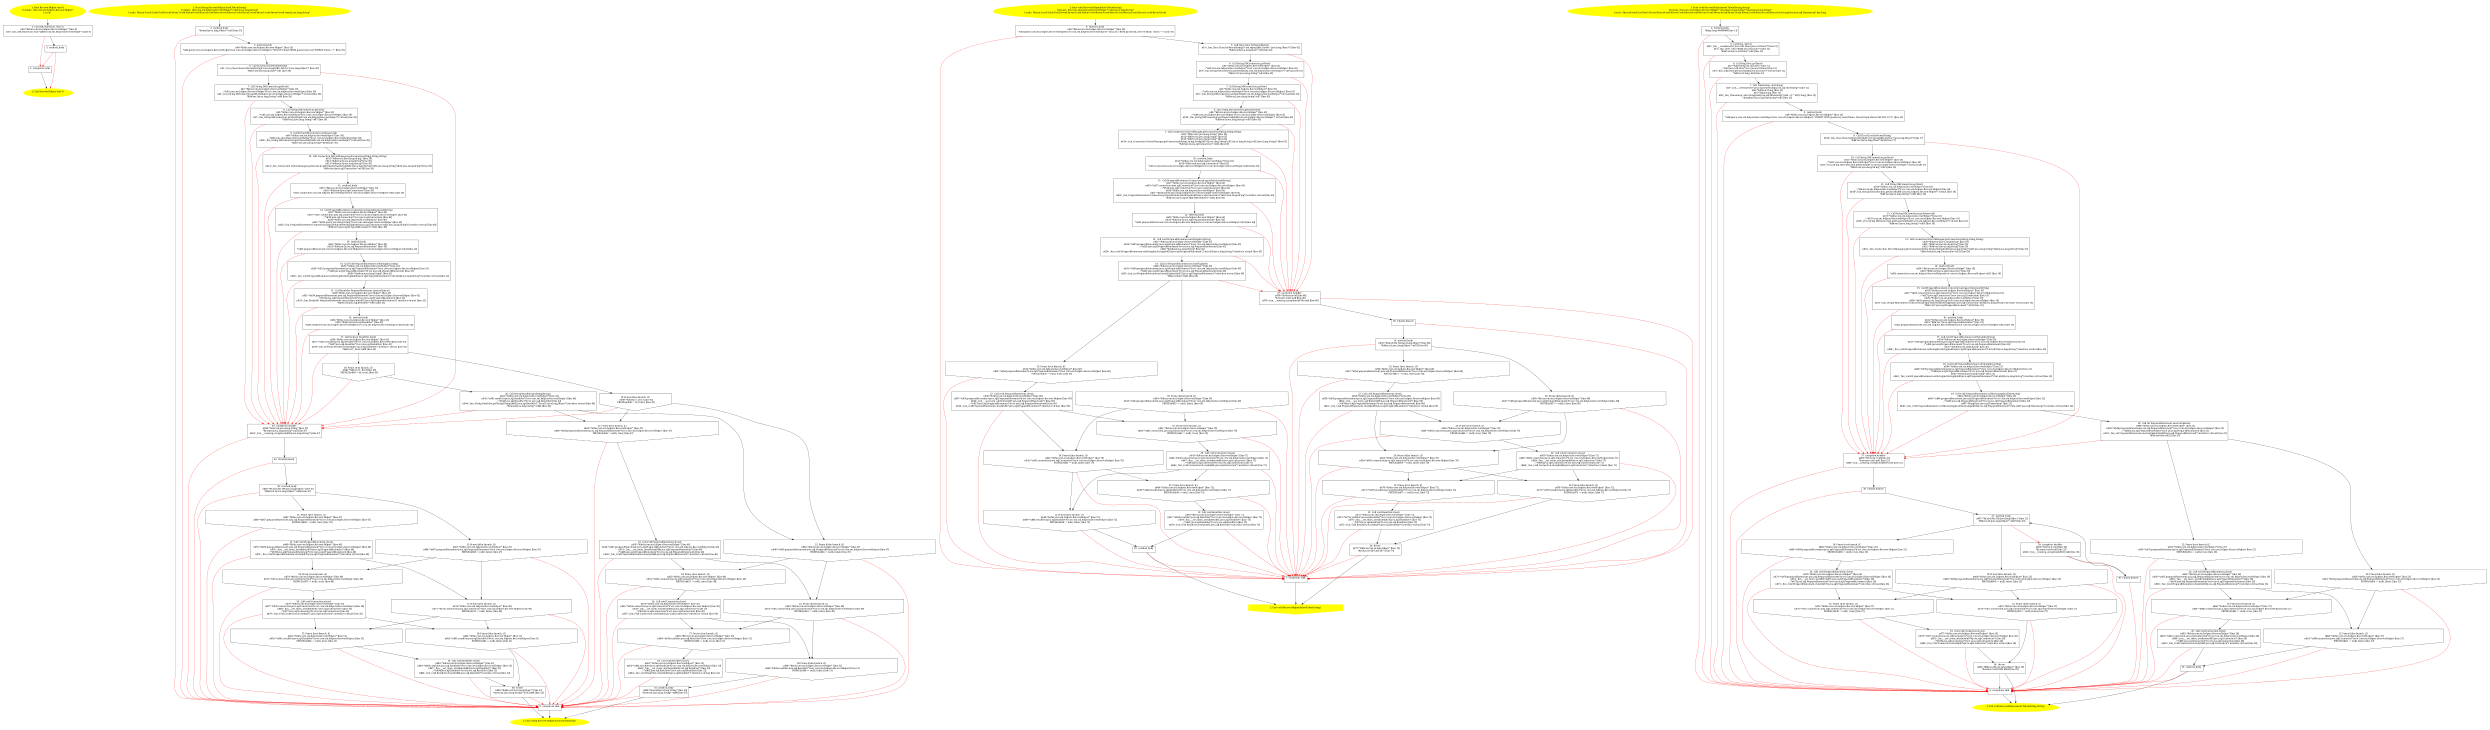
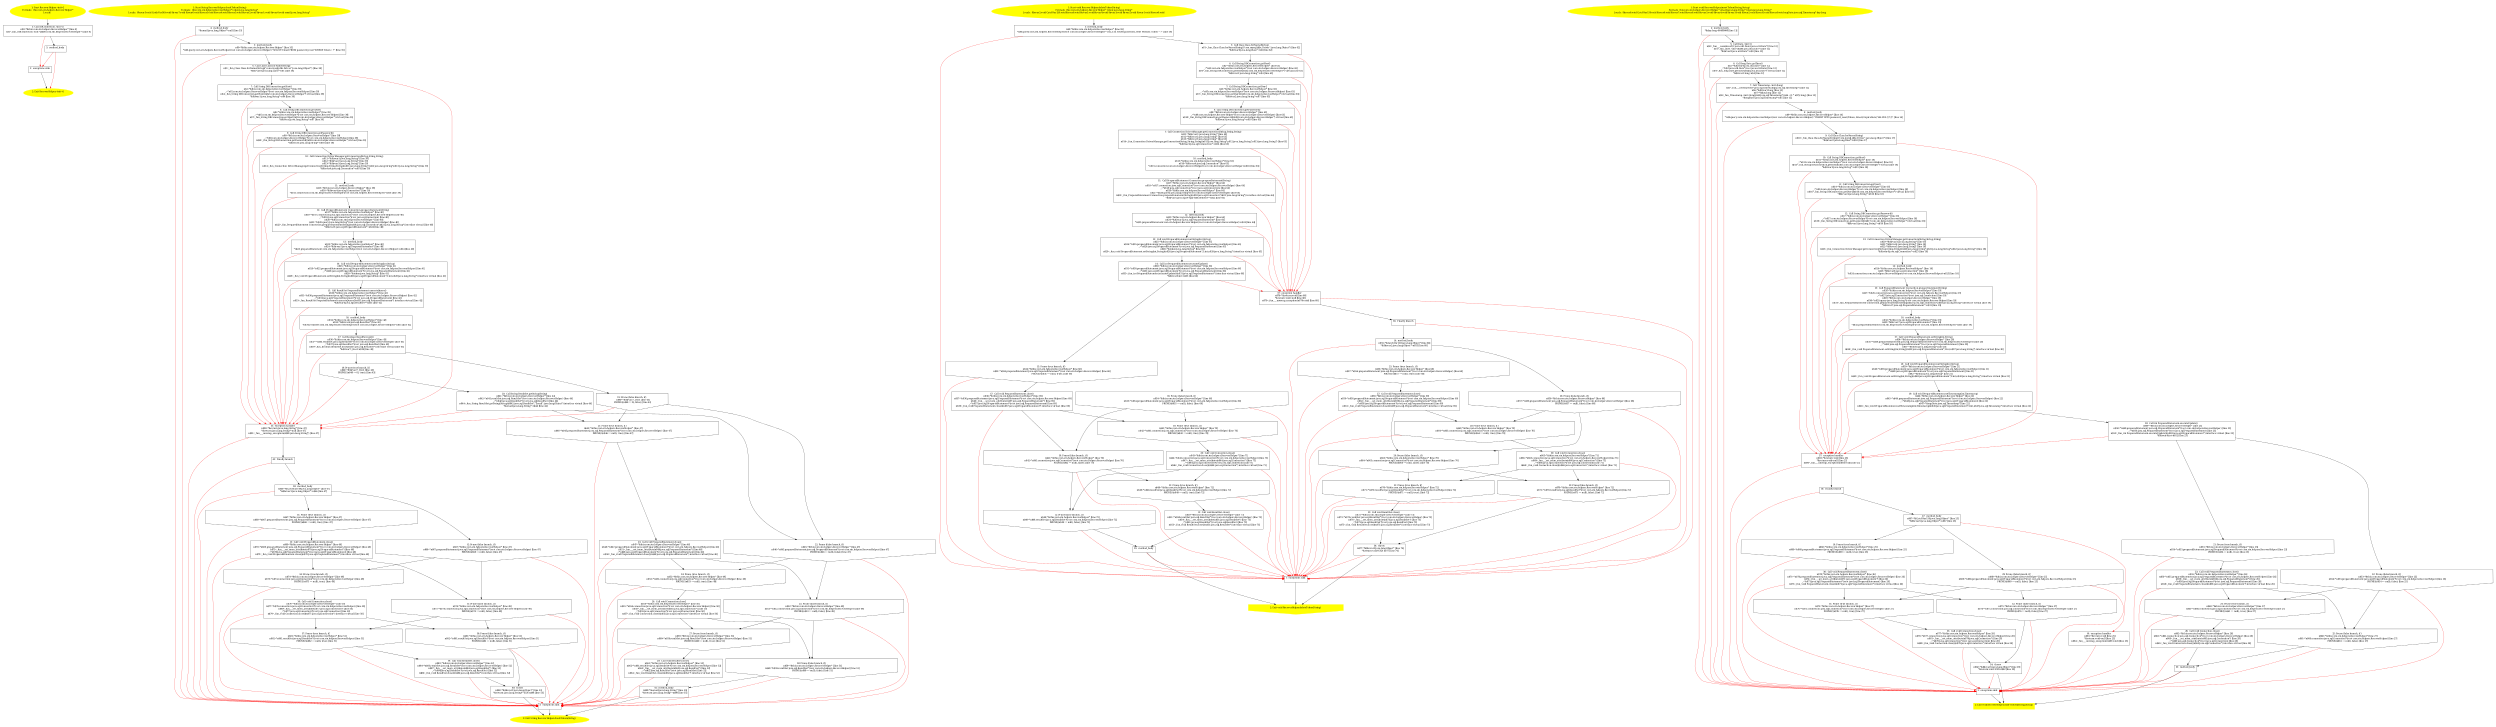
node "38:  Finally branch": removed
node "2: Exit void RecoverHelper.insertToken(String,String)": shape ellipse -> box
